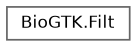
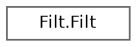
node "BioGTK.Filt": label "BioGTK.Filt" -> "Filt.Filt"
